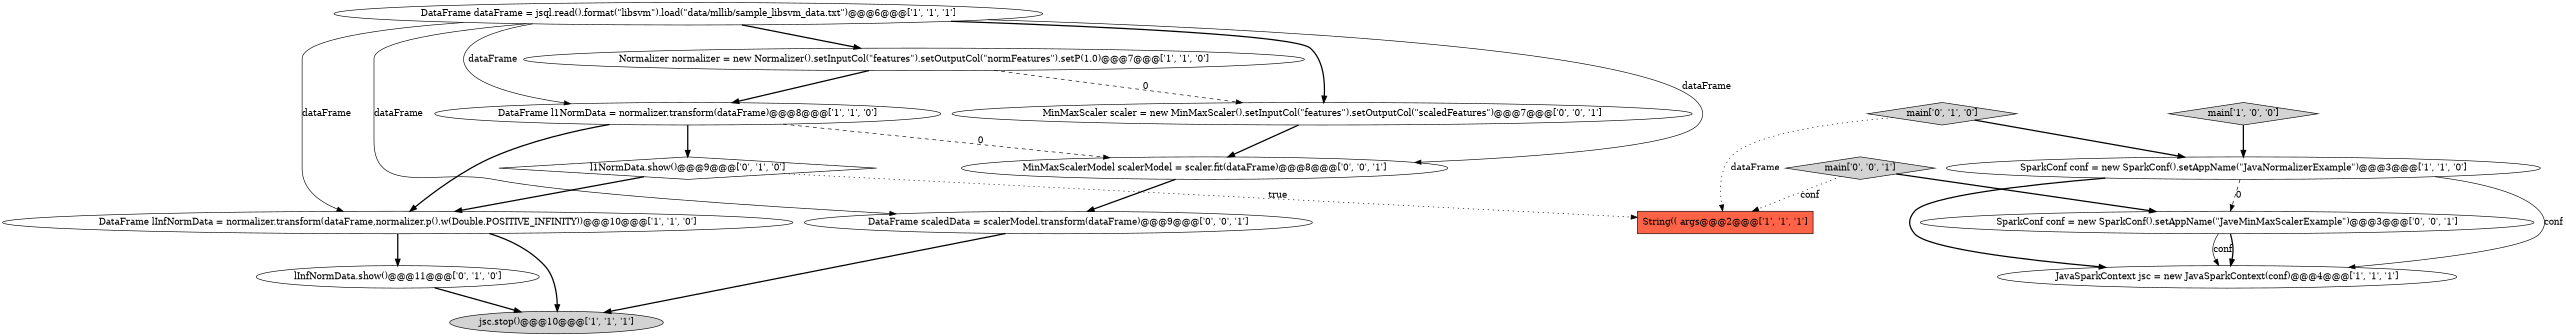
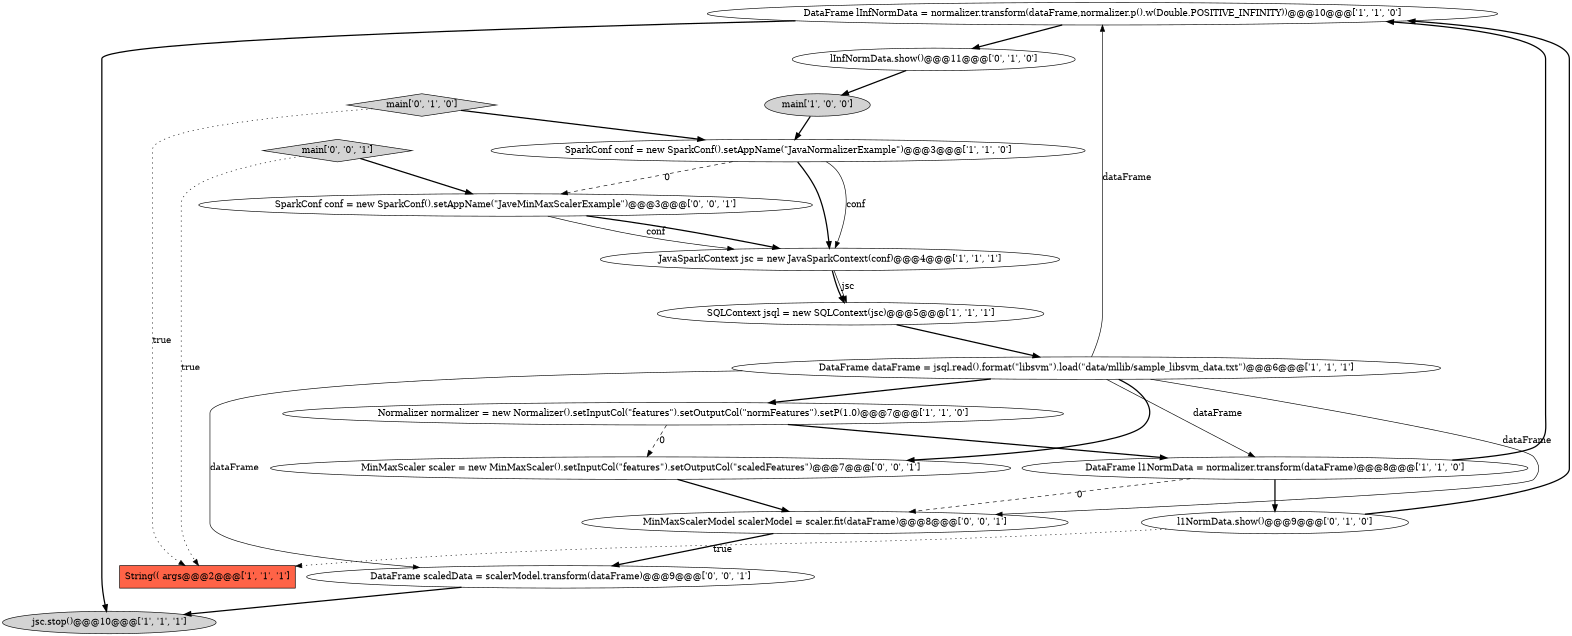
node "main['1', '0', '0']": shape diamond -> ellipse
node "l1NormData.show()@@@9@@@['0', '1', '0']": shape diamond -> ellipse
edge "main['0', '1', '0']" -> "String(( args@@@2@@@['1', '1', '1']": label "dataFrame" -> "true"
edge "main['0', '0', '1']" -> "String(( args@@@2@@@['1', '1', '1']": label "conf" -> "true"
edge "lInfNormData.show()@@@11@@@['0', '1', '0']" -> "jsc.stop()@@@10@@@['1', '1', '1']": now "lInfNormData.show()@@@11@@@['0', '1', '0']" -> "main['1', '0', '0']"
node "SQLContext jsql = new SQLContext(jsc)@@@5@@@['1', '1', '1']": added
